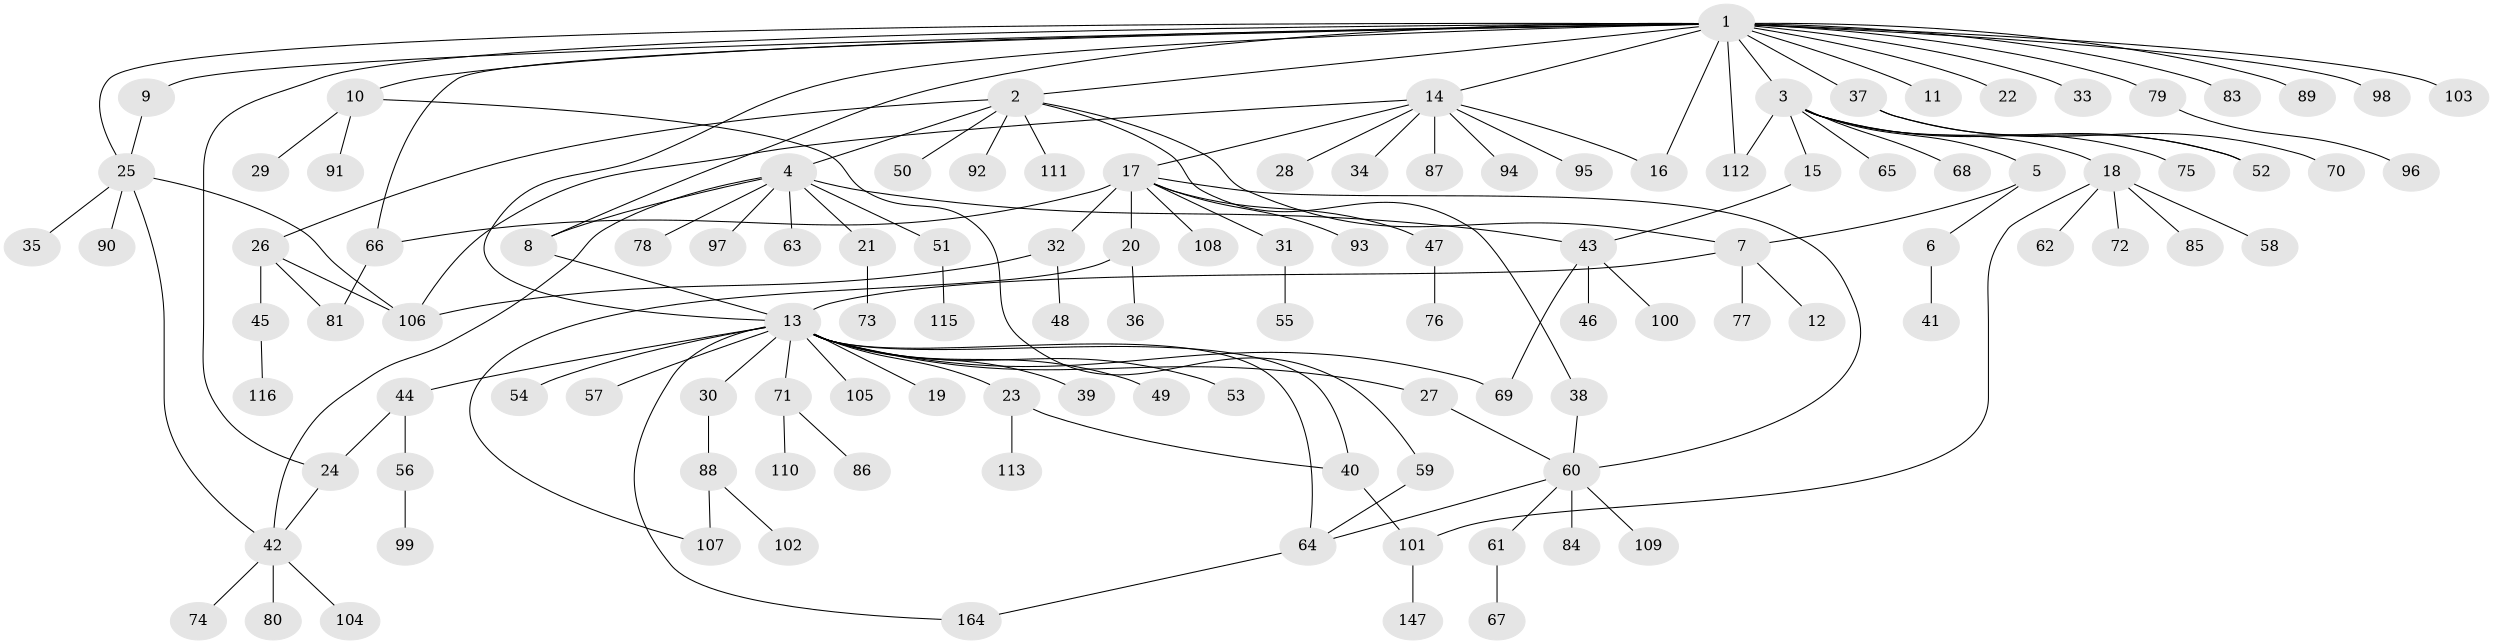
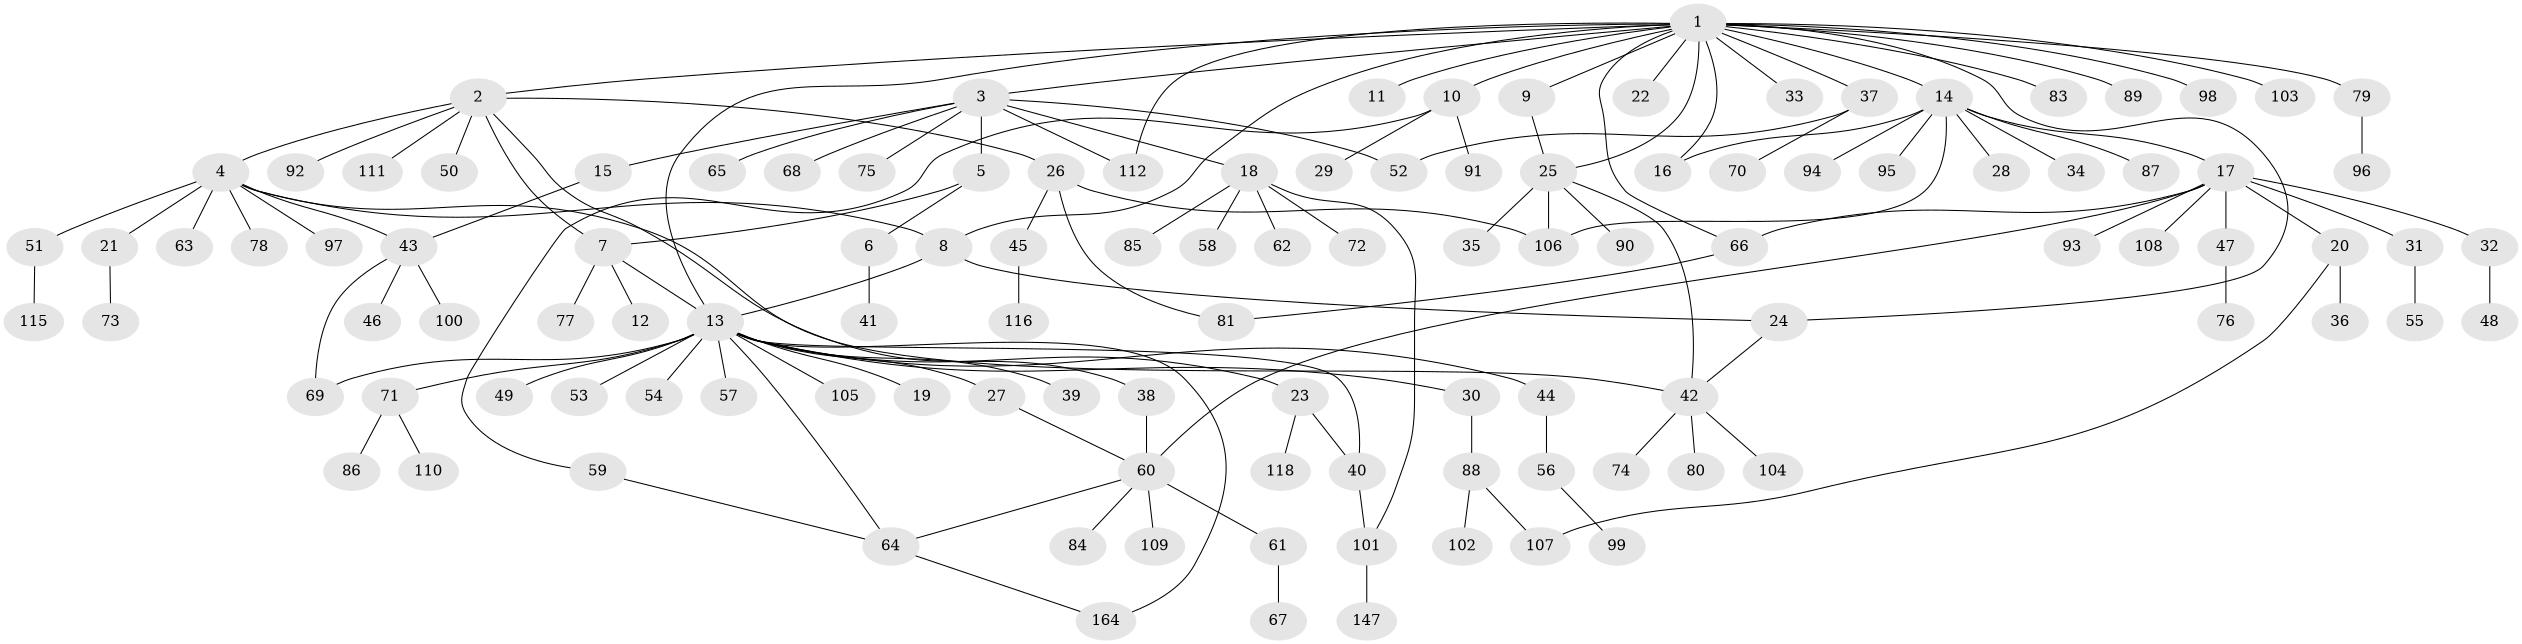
edge "32" -- "106": removed
edge "44" -- "24": now "8" -- "24"
node "113": label "113" -> "118"
